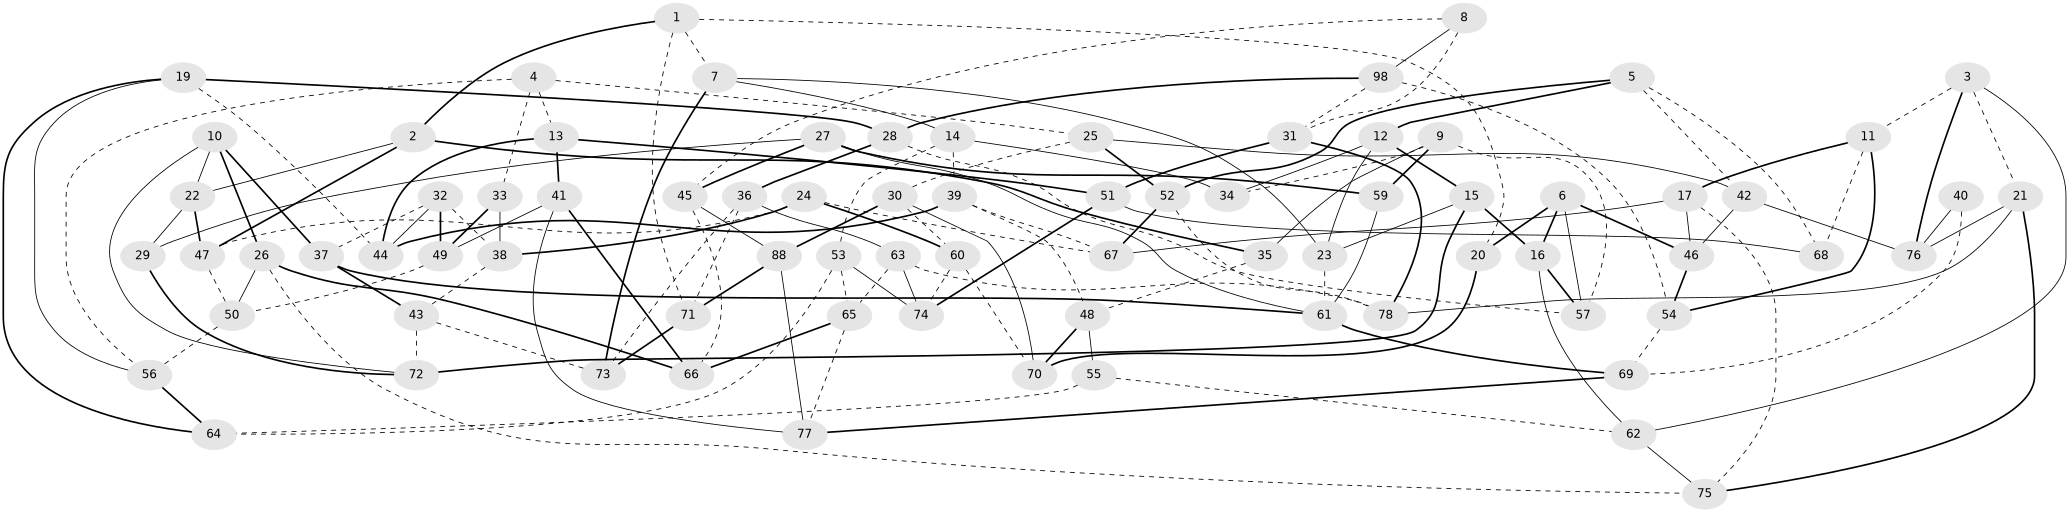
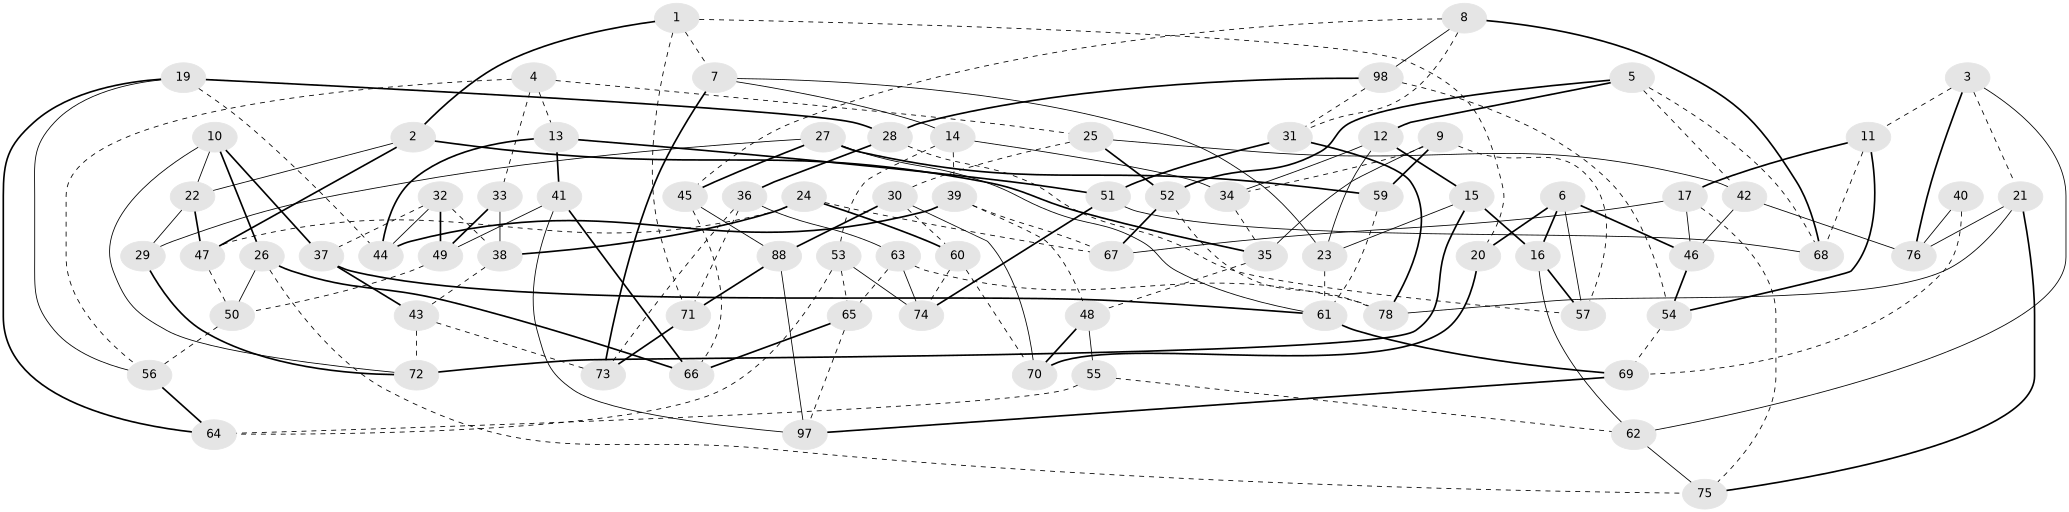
edge "8" -- "68": added
edge "34" -- "35": added
edge "59" -- "61": style solid -> dashed
node "77": label "77" -> "97"
